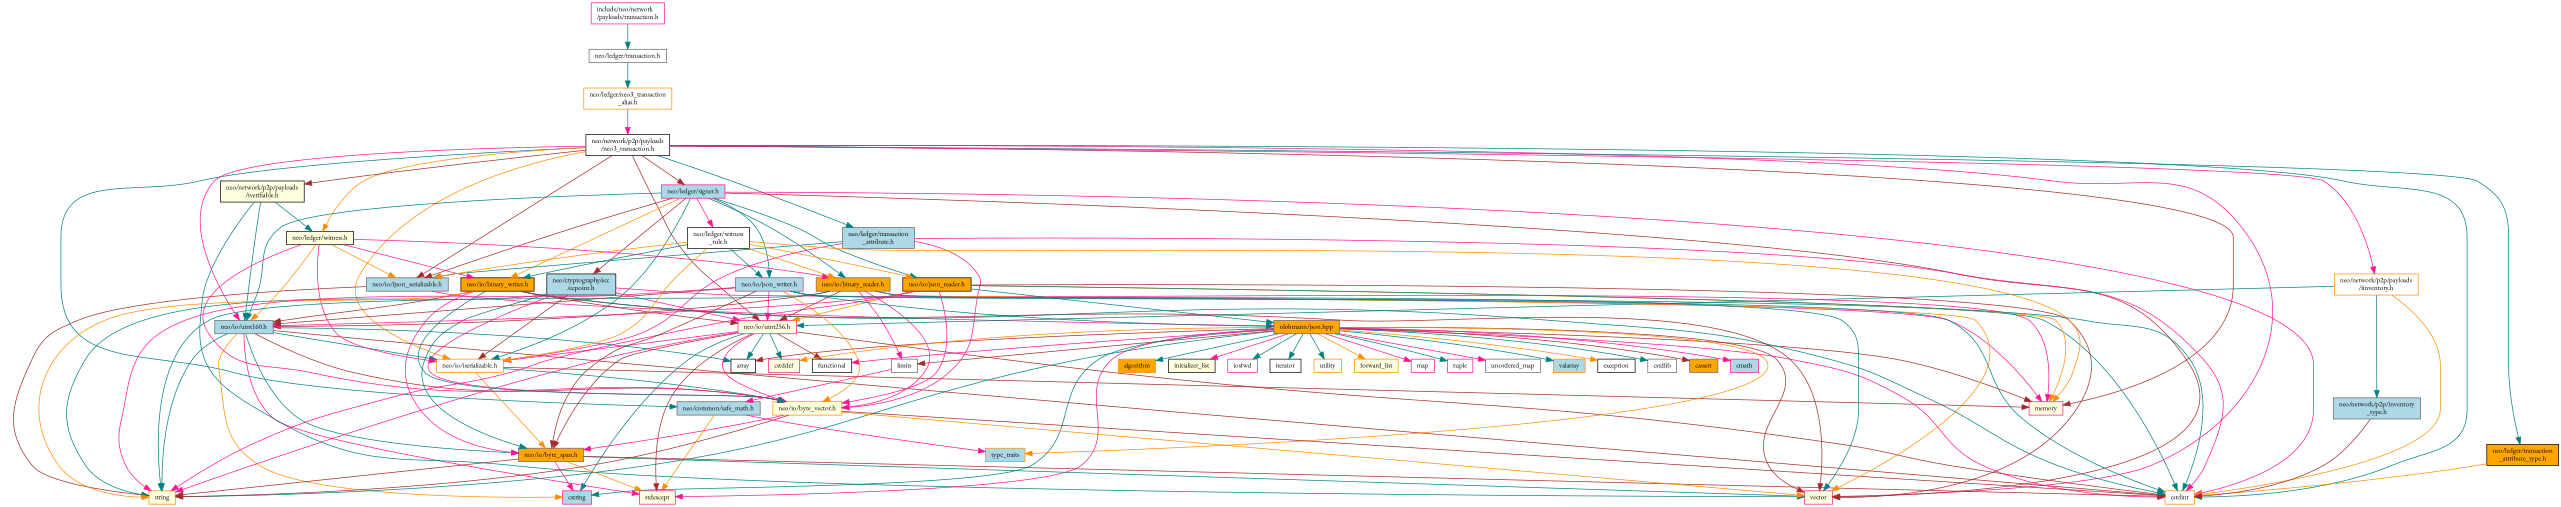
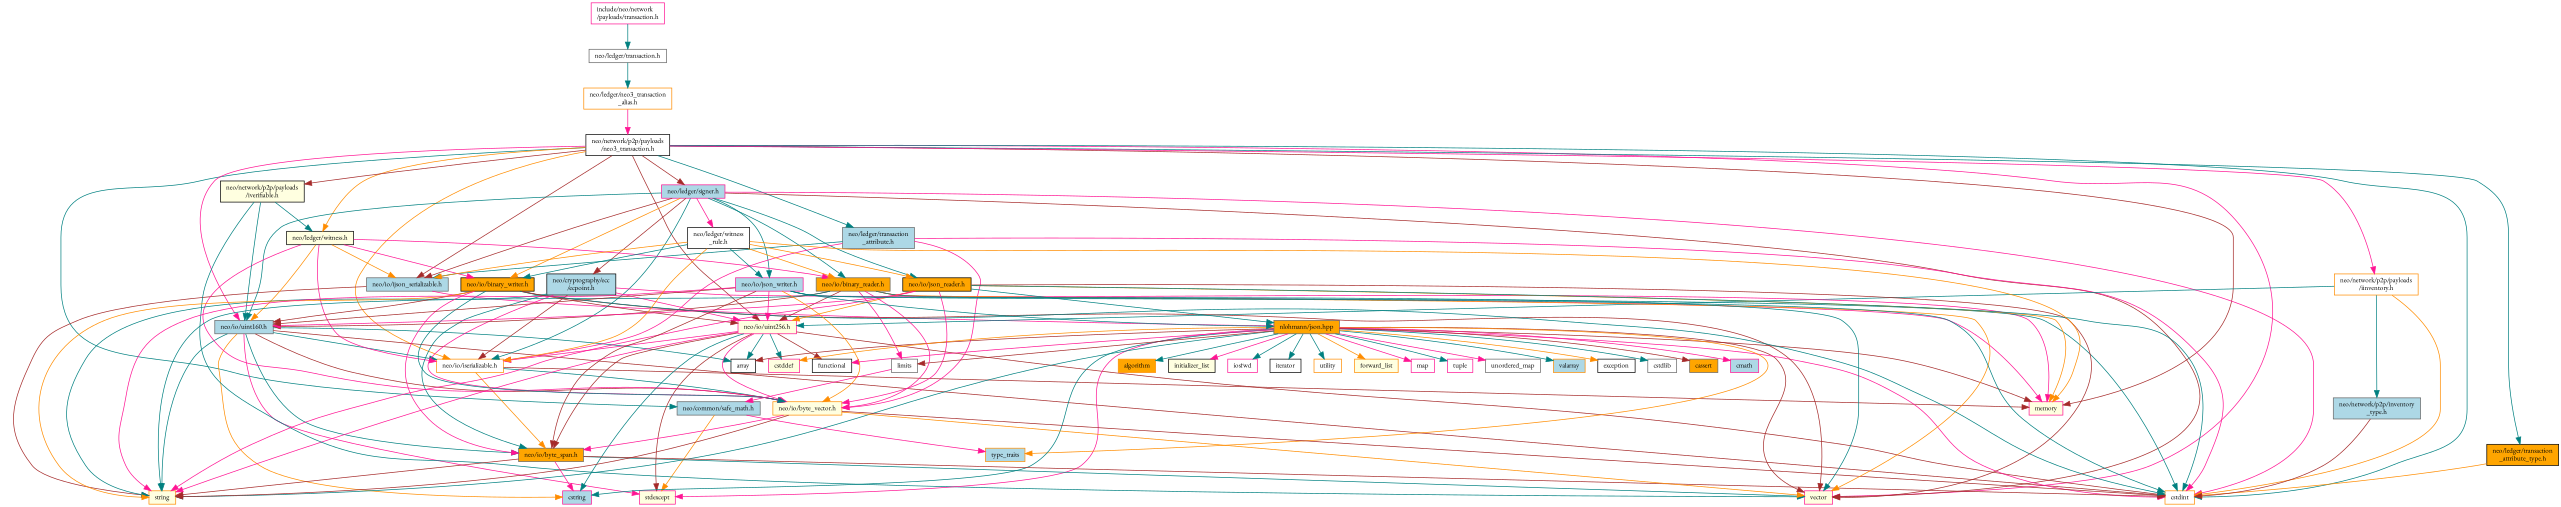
edge "neo/io/byte_span.h" -> "stdexcept": removed
